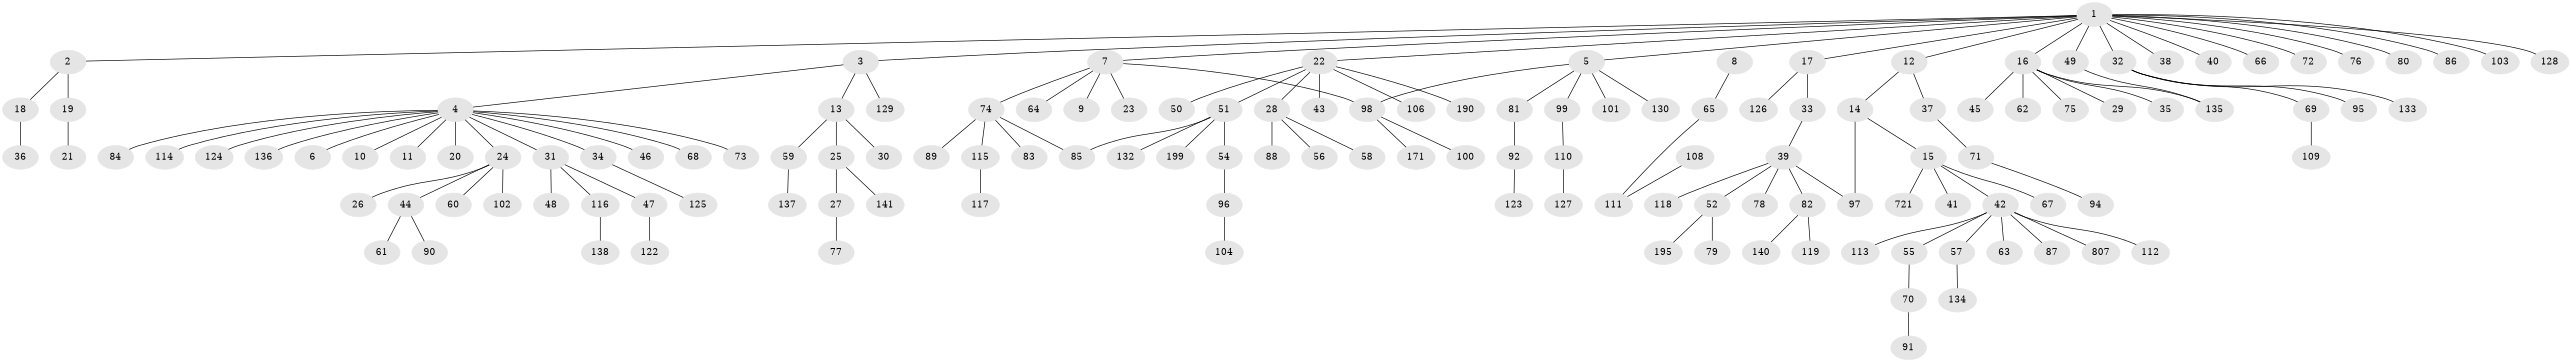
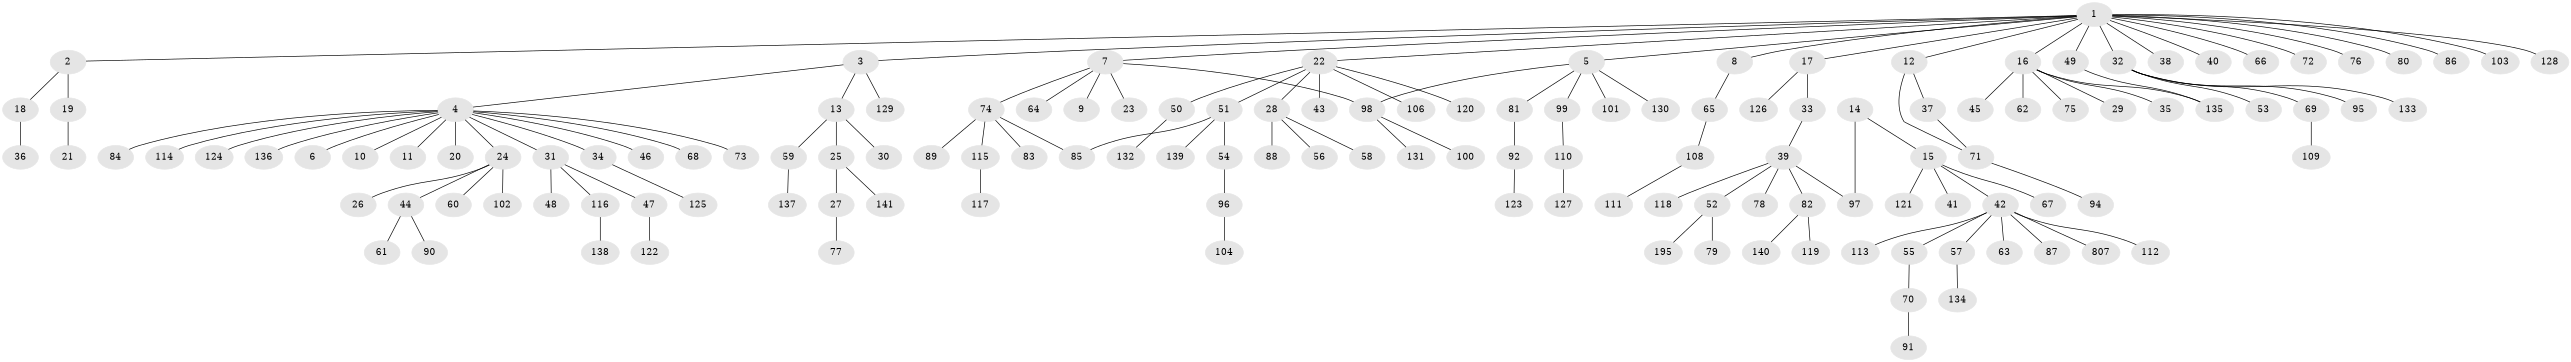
edge "1" -- "8": added
edge "12" -- "14": now "12" -- "71"
node "190": label "190" -> "120"
node "53": added
edge "51" -- "132": now "50" -- "132"
edge "65" -- "111": now "65" -- "108"
node "199": label "199" -> "139"
node "171": label "171" -> "131"
node "721": label "721" -> "121"
